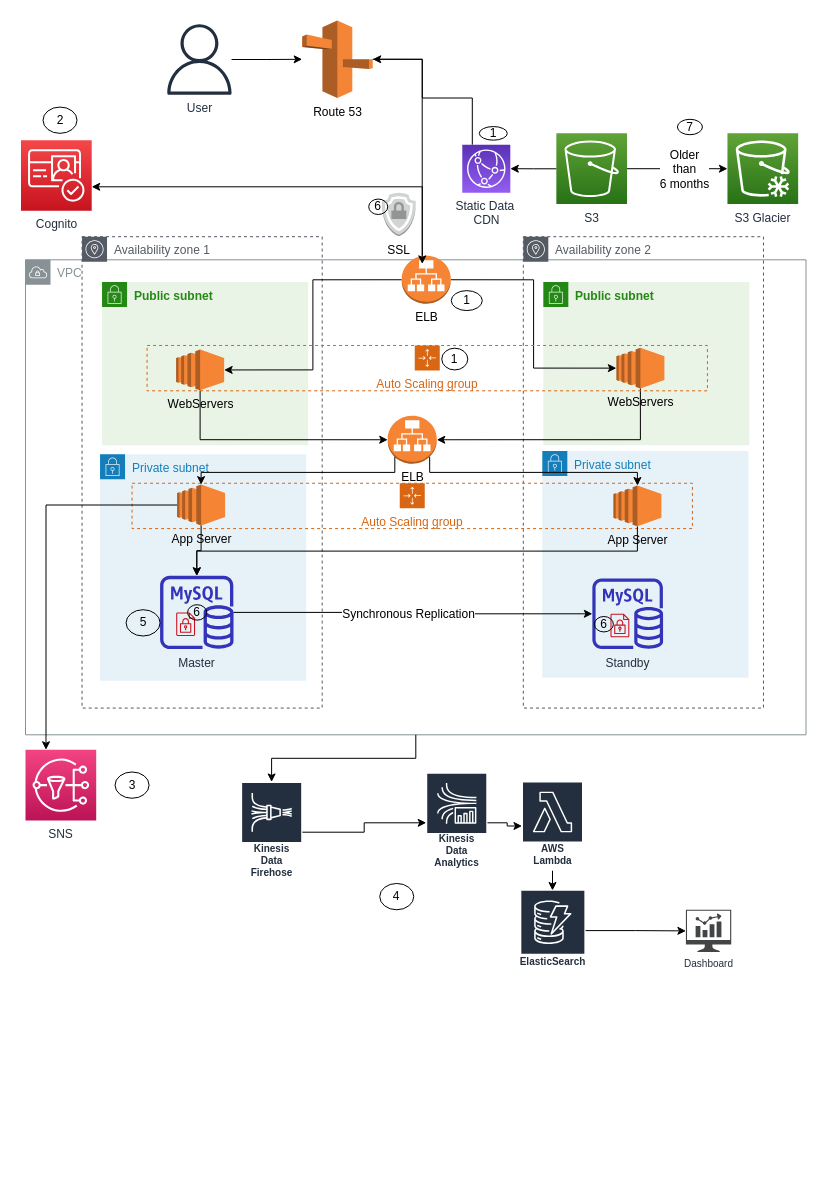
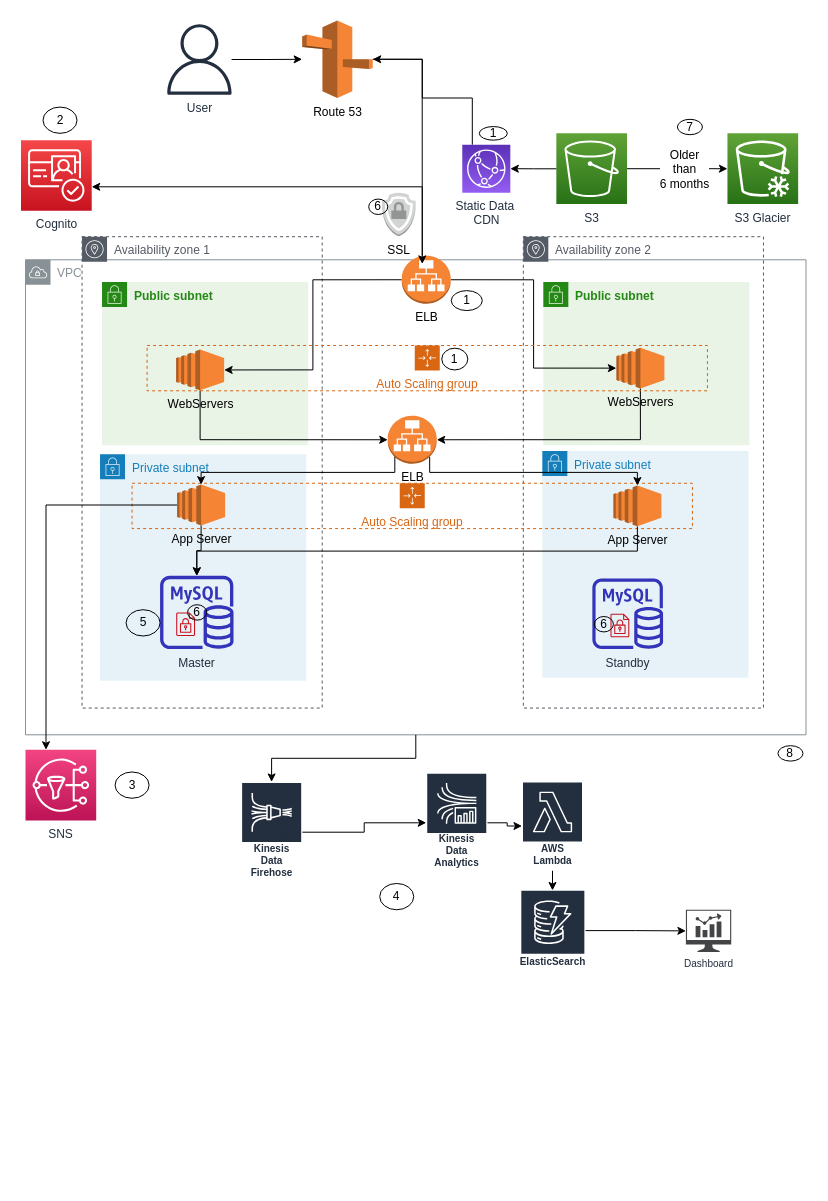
edge "Master" -> "Standby": removed, label "Synchronous Replication"
node "8": added
